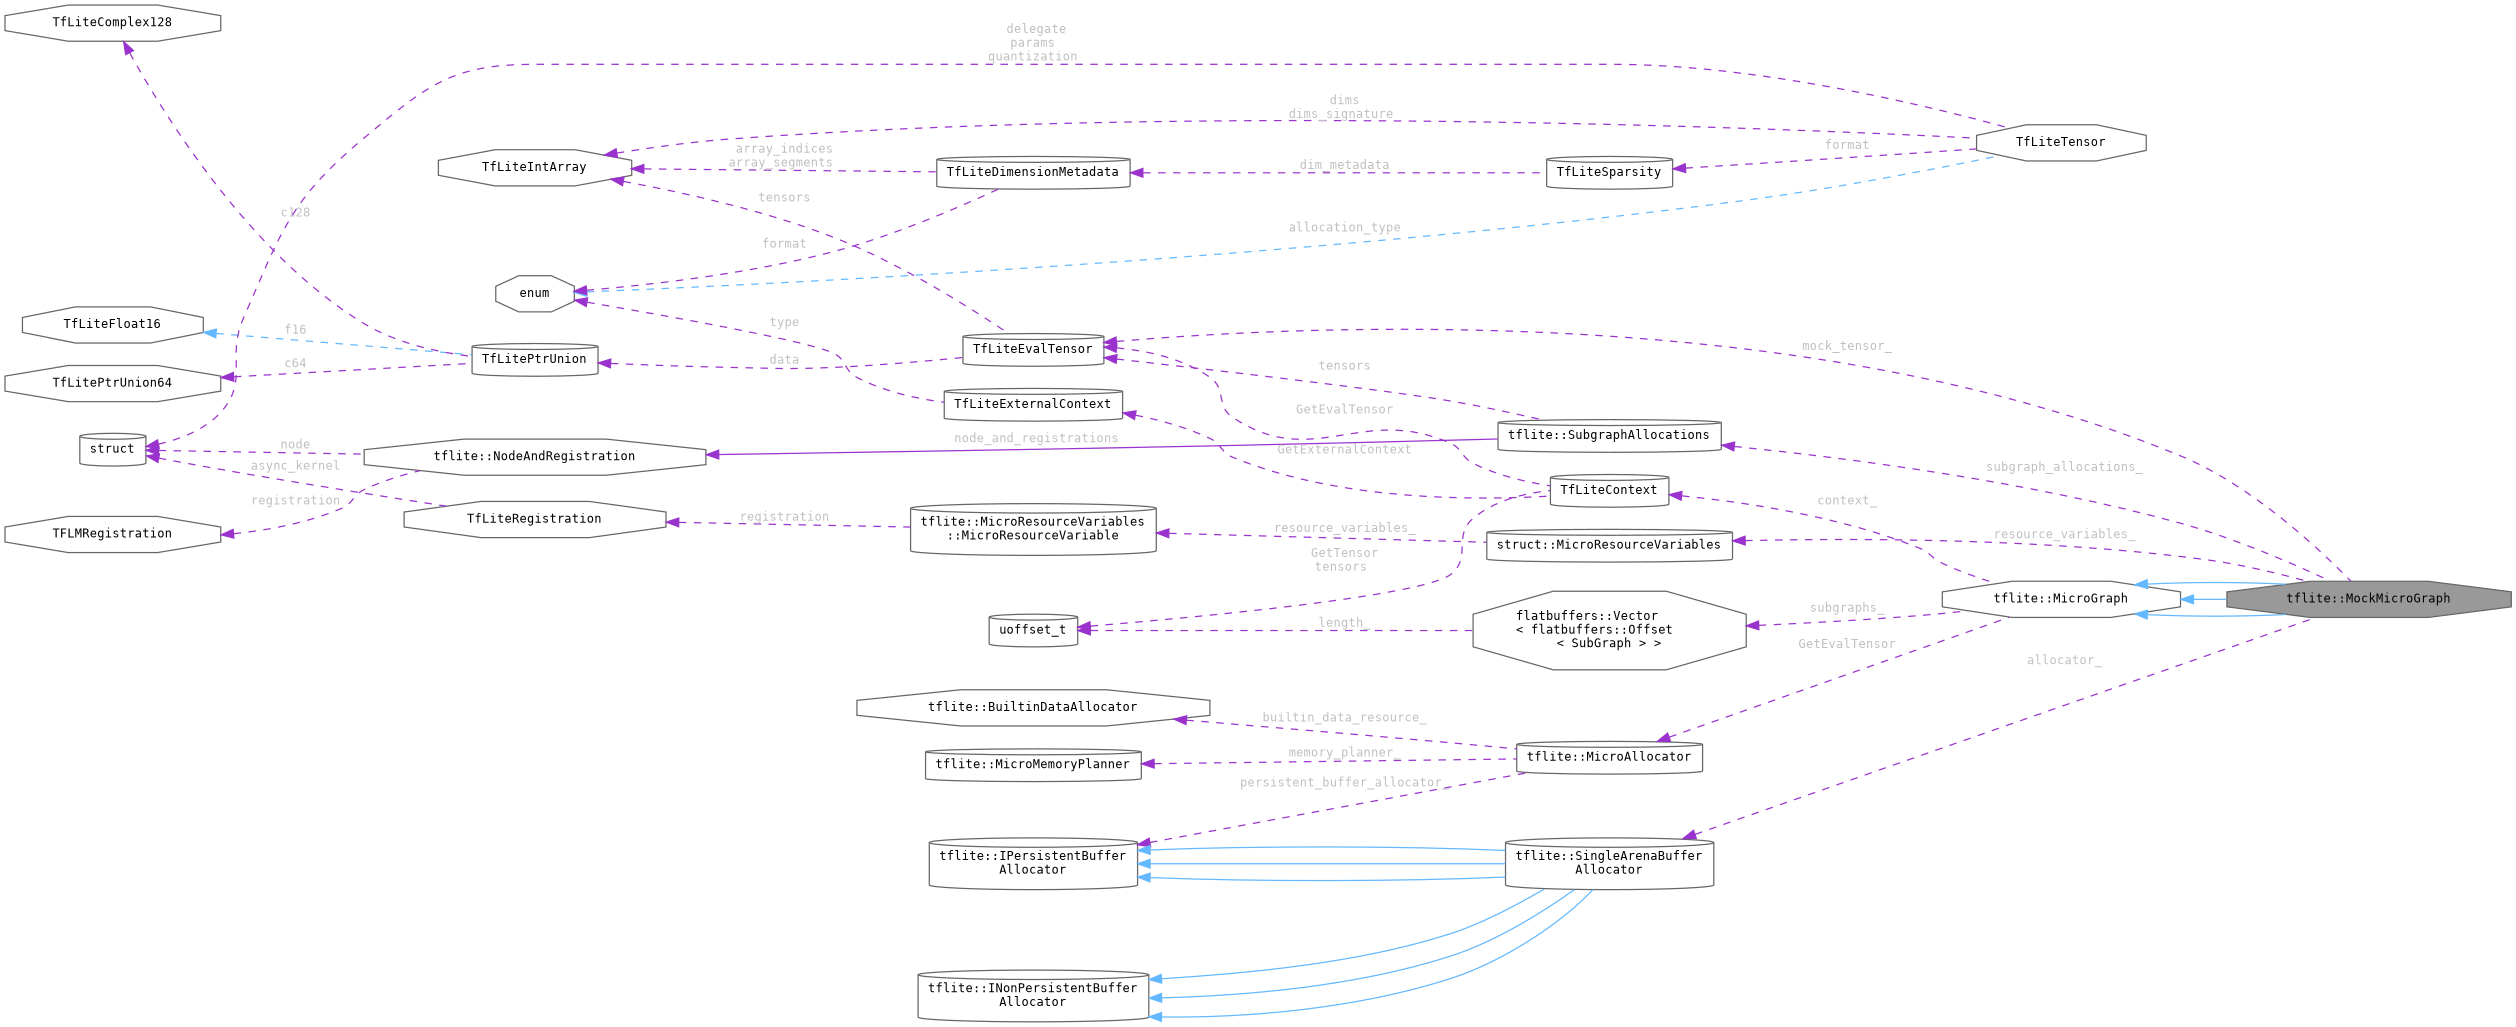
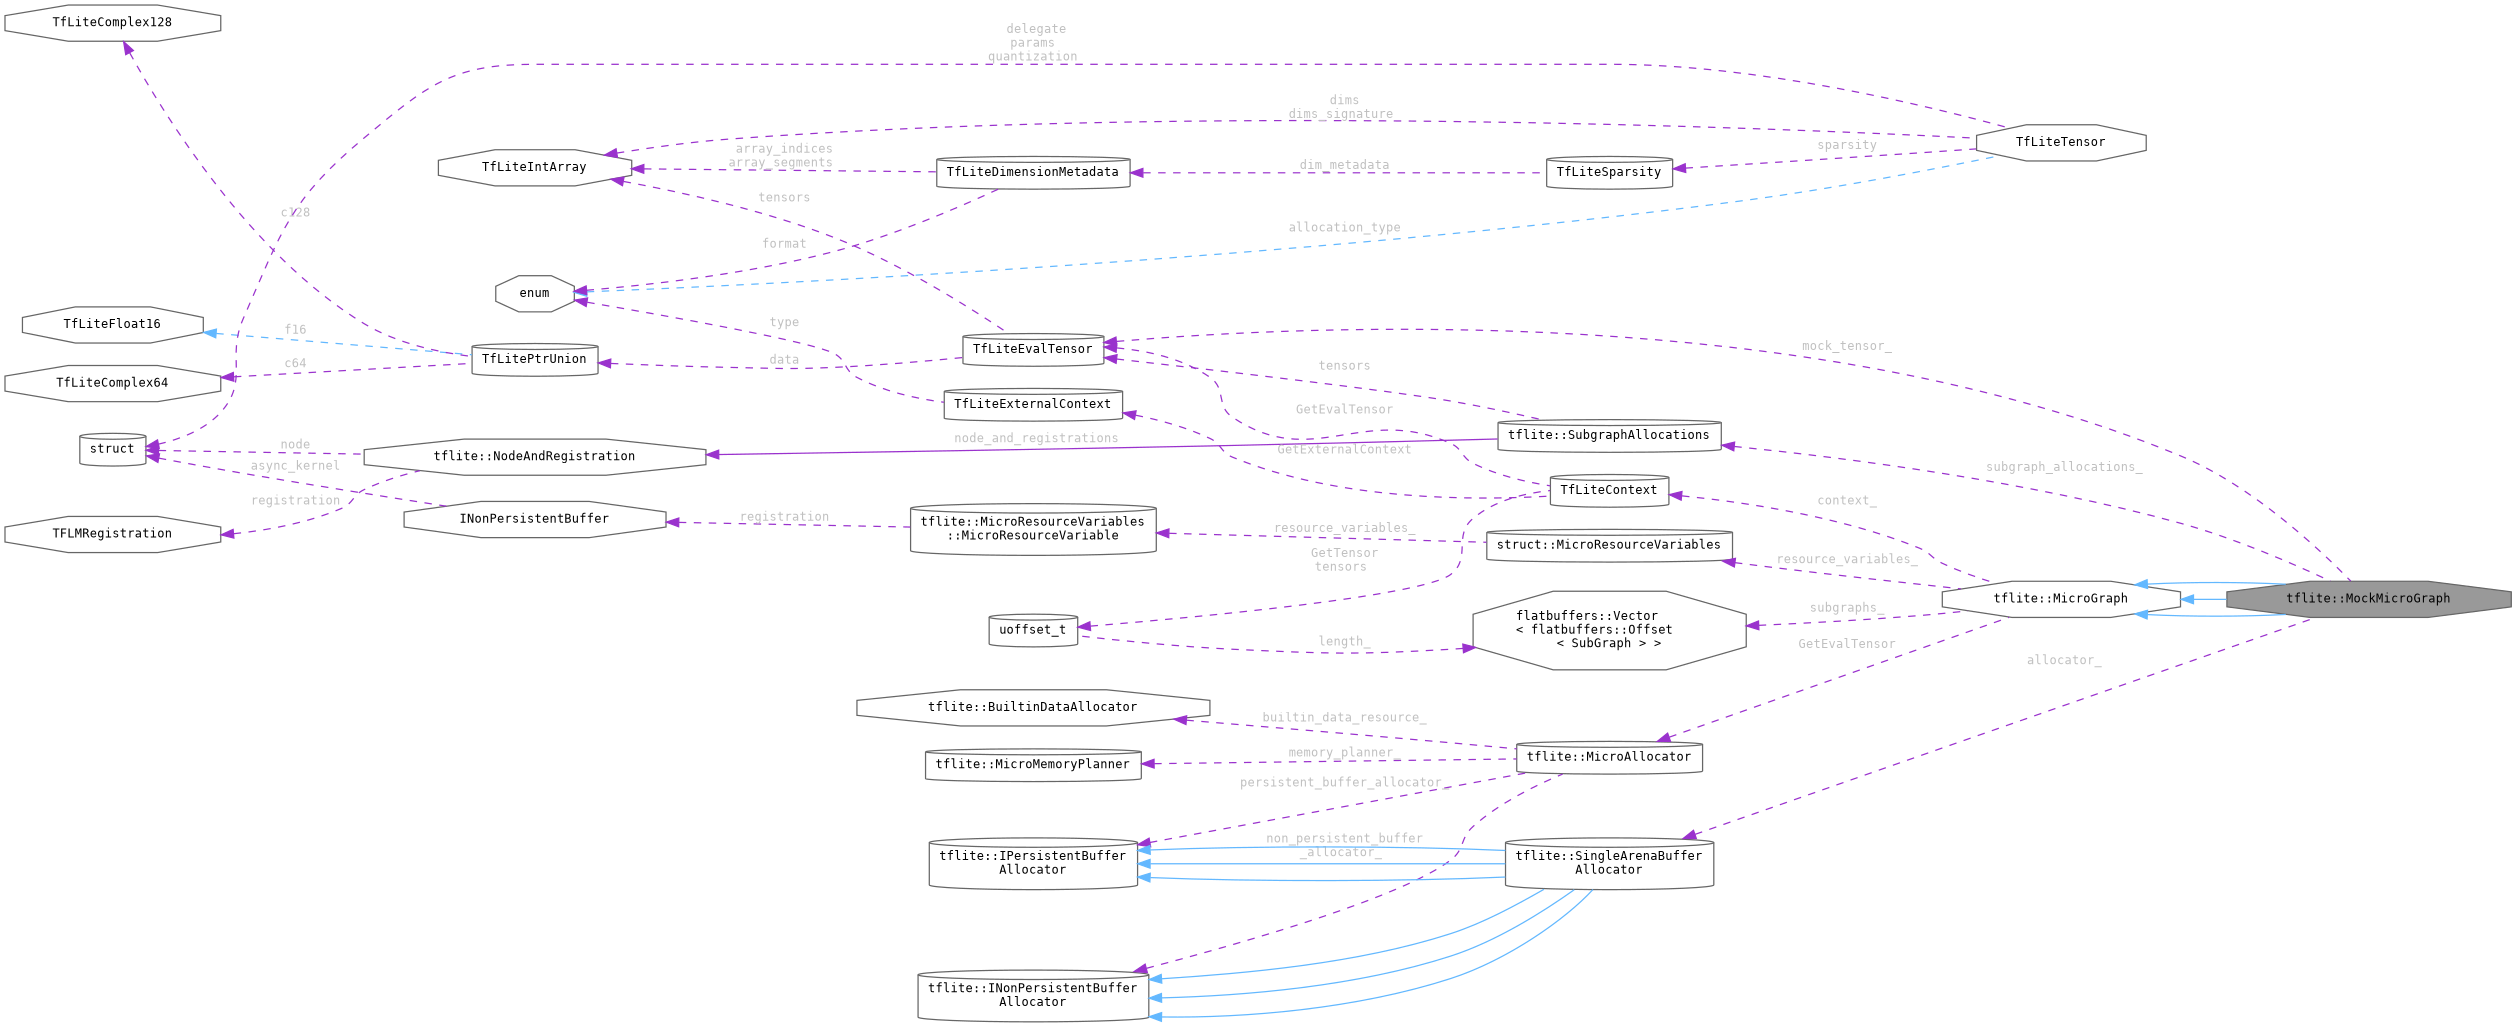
edge "TfLiteTensor" -> "TfLiteSparsity": label " format" -> " sparsity"
node "TfLitePtrUnion64": label "TfLitePtrUnion64" -> "TfLiteComplex64"
node "TfLiteRegistration": label "TfLiteRegistration" -> "INonPersistentBuffer"
edge "tflite::MockMicroGraph" -> "struct::MicroResourceVariables": now "tflite::MicroGraph" -> "struct::MicroResourceVariables"
edge "flatbuffers::Vector < flatbuffers::Offset < SubGraph > >" -> "uoffset_t": reversed
edge "tflite::MicroAllocator" -> "tflite::INonPersistentBuffer Allocator": added, label "non_persistent_buffer _allocator_"
